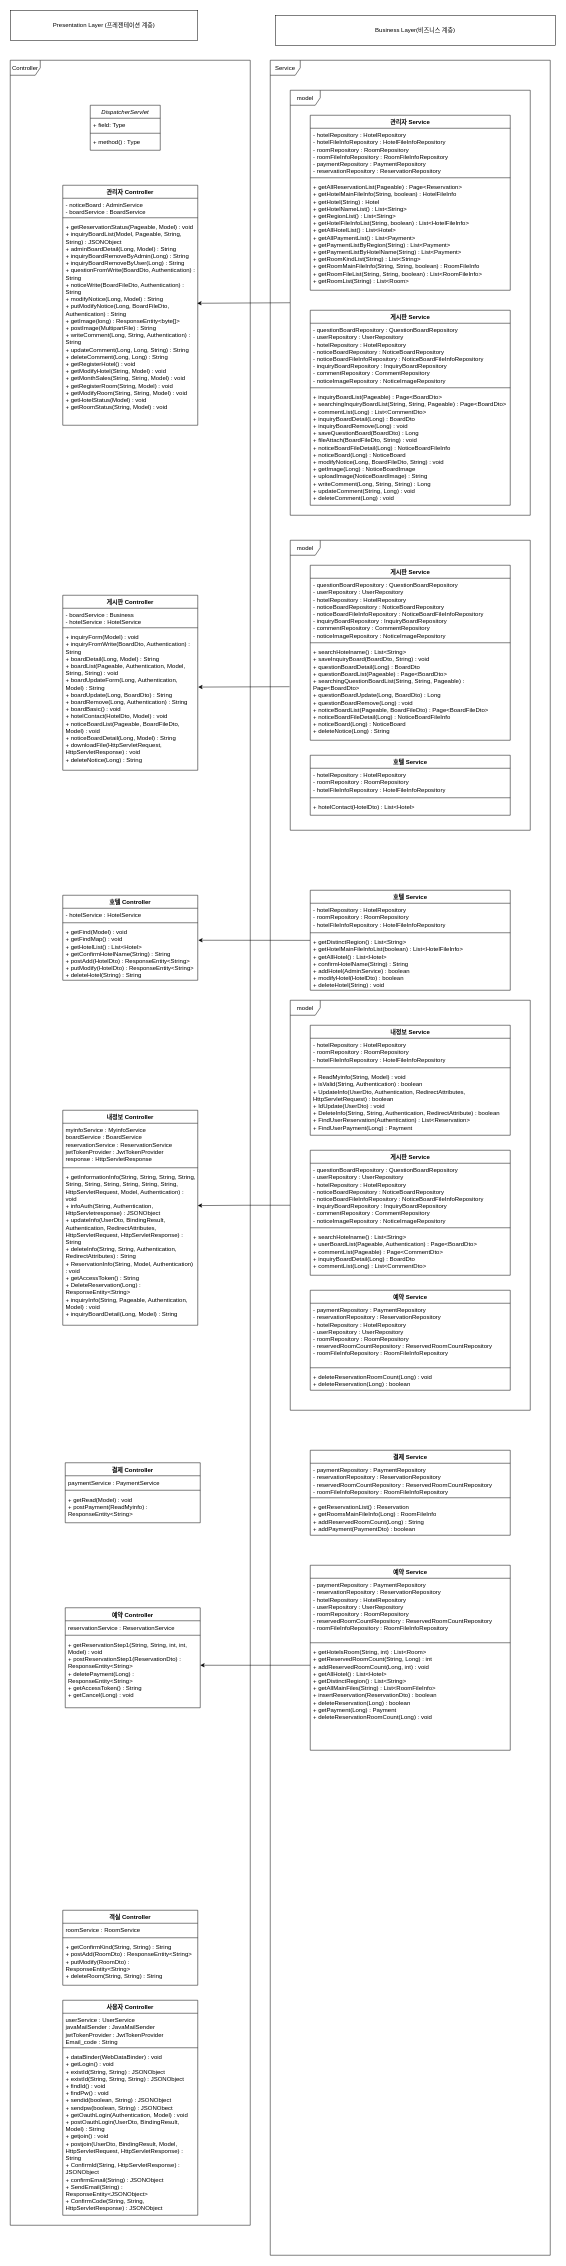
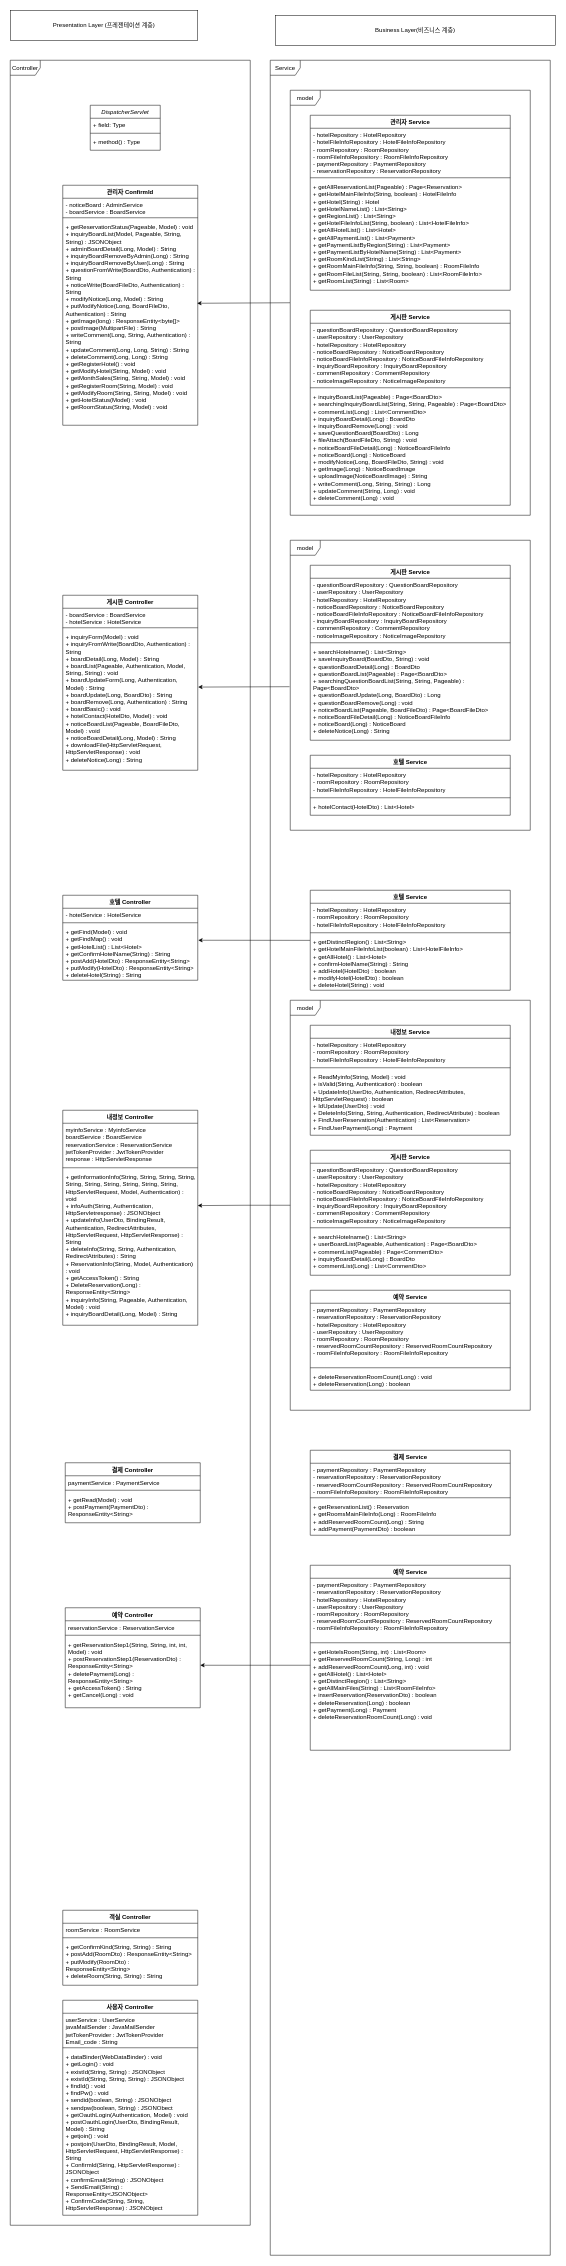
node "관리자 Controller": label "관리자 Controller" -> "관리자 ConfirmId"
node "- boardService : Business - hotelService : HotelService": label "- boardService : Business - hotelService : HotelService" -> "- boardService : BoardService - hotelService : HotelService"
node "+ getDistinctRegion() : List<String> + getHotelMainFileInfoList(boolean) : List<HotelFileInfo> + getAllHotel() : List<Hotel> + confirmHotelName(String) : String + addHotel(AdminService) : boolean + modifyHotel(HotelDto) : boolean + deleteHotel(String) : void": label "+ getDistinctRegion() : List<String> + getHotelMainFileInfoList(boolean) : List<HotelFileInfo> + getAllHotel() : List<Hotel> + confirmHotelName(String) : String + addHotel(AdminService) : boolean + modifyHotel(HotelDto) : boolean + deleteHotel(String) : void" -> "+ getDistinctRegion() : List<String> + getHotelMainFileInfoList(boolean) : List<HotelFileInfo> + getAllHotel() : List<Hotel> + confirmHotelName(String) : String + addHotel(HotelDto) : boolean + modifyHotel(HotelDto) : boolean + deleteHotel(String) : void"
node "+ getRead(Model) : void + postPayment(ReadMyinfo) : ResponseEntity<String>": label "+ getRead(Model) : void + postPayment(ReadMyinfo) : ResponseEntity<String>" -> "+ getRead(Model) : void + postPayment(PaymentDto) : ResponseEntity<String>"
